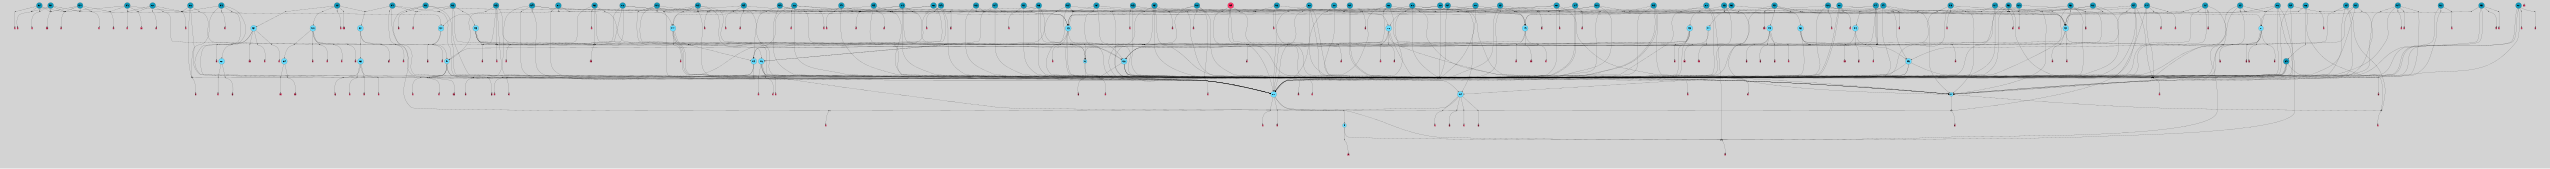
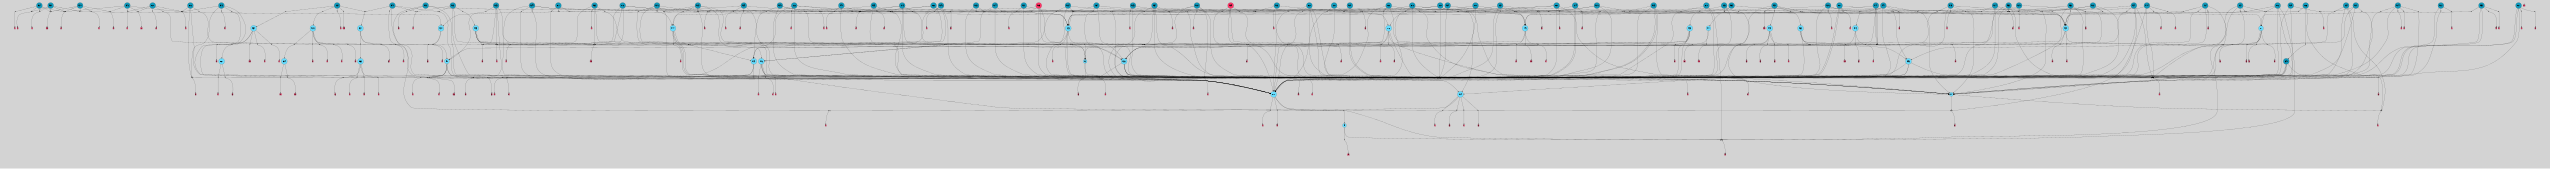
node "T883": fillcolor #1199bb -> #ff3366
